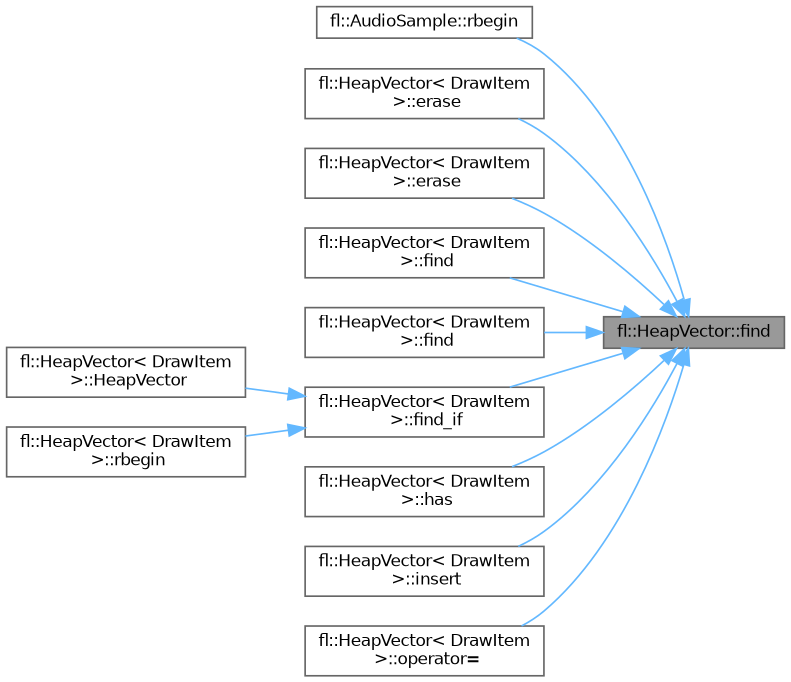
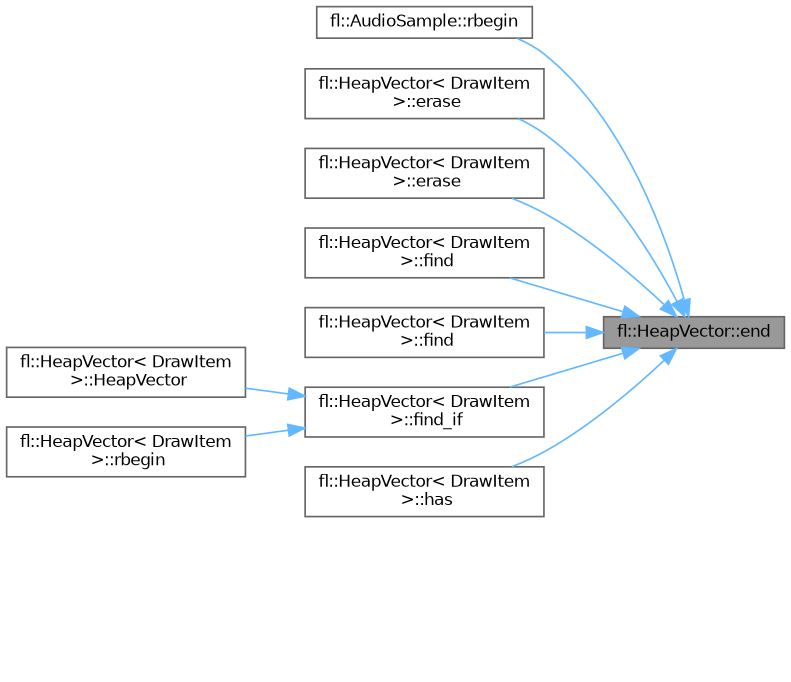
node "fl::HeapVector::find": label "fl::HeapVector::find" -> "fl::HeapVector::end"
node "fl::HeapVector< DrawItem >::insert": removed
node "fl::HeapVector< DrawItem >::operator=": removed
